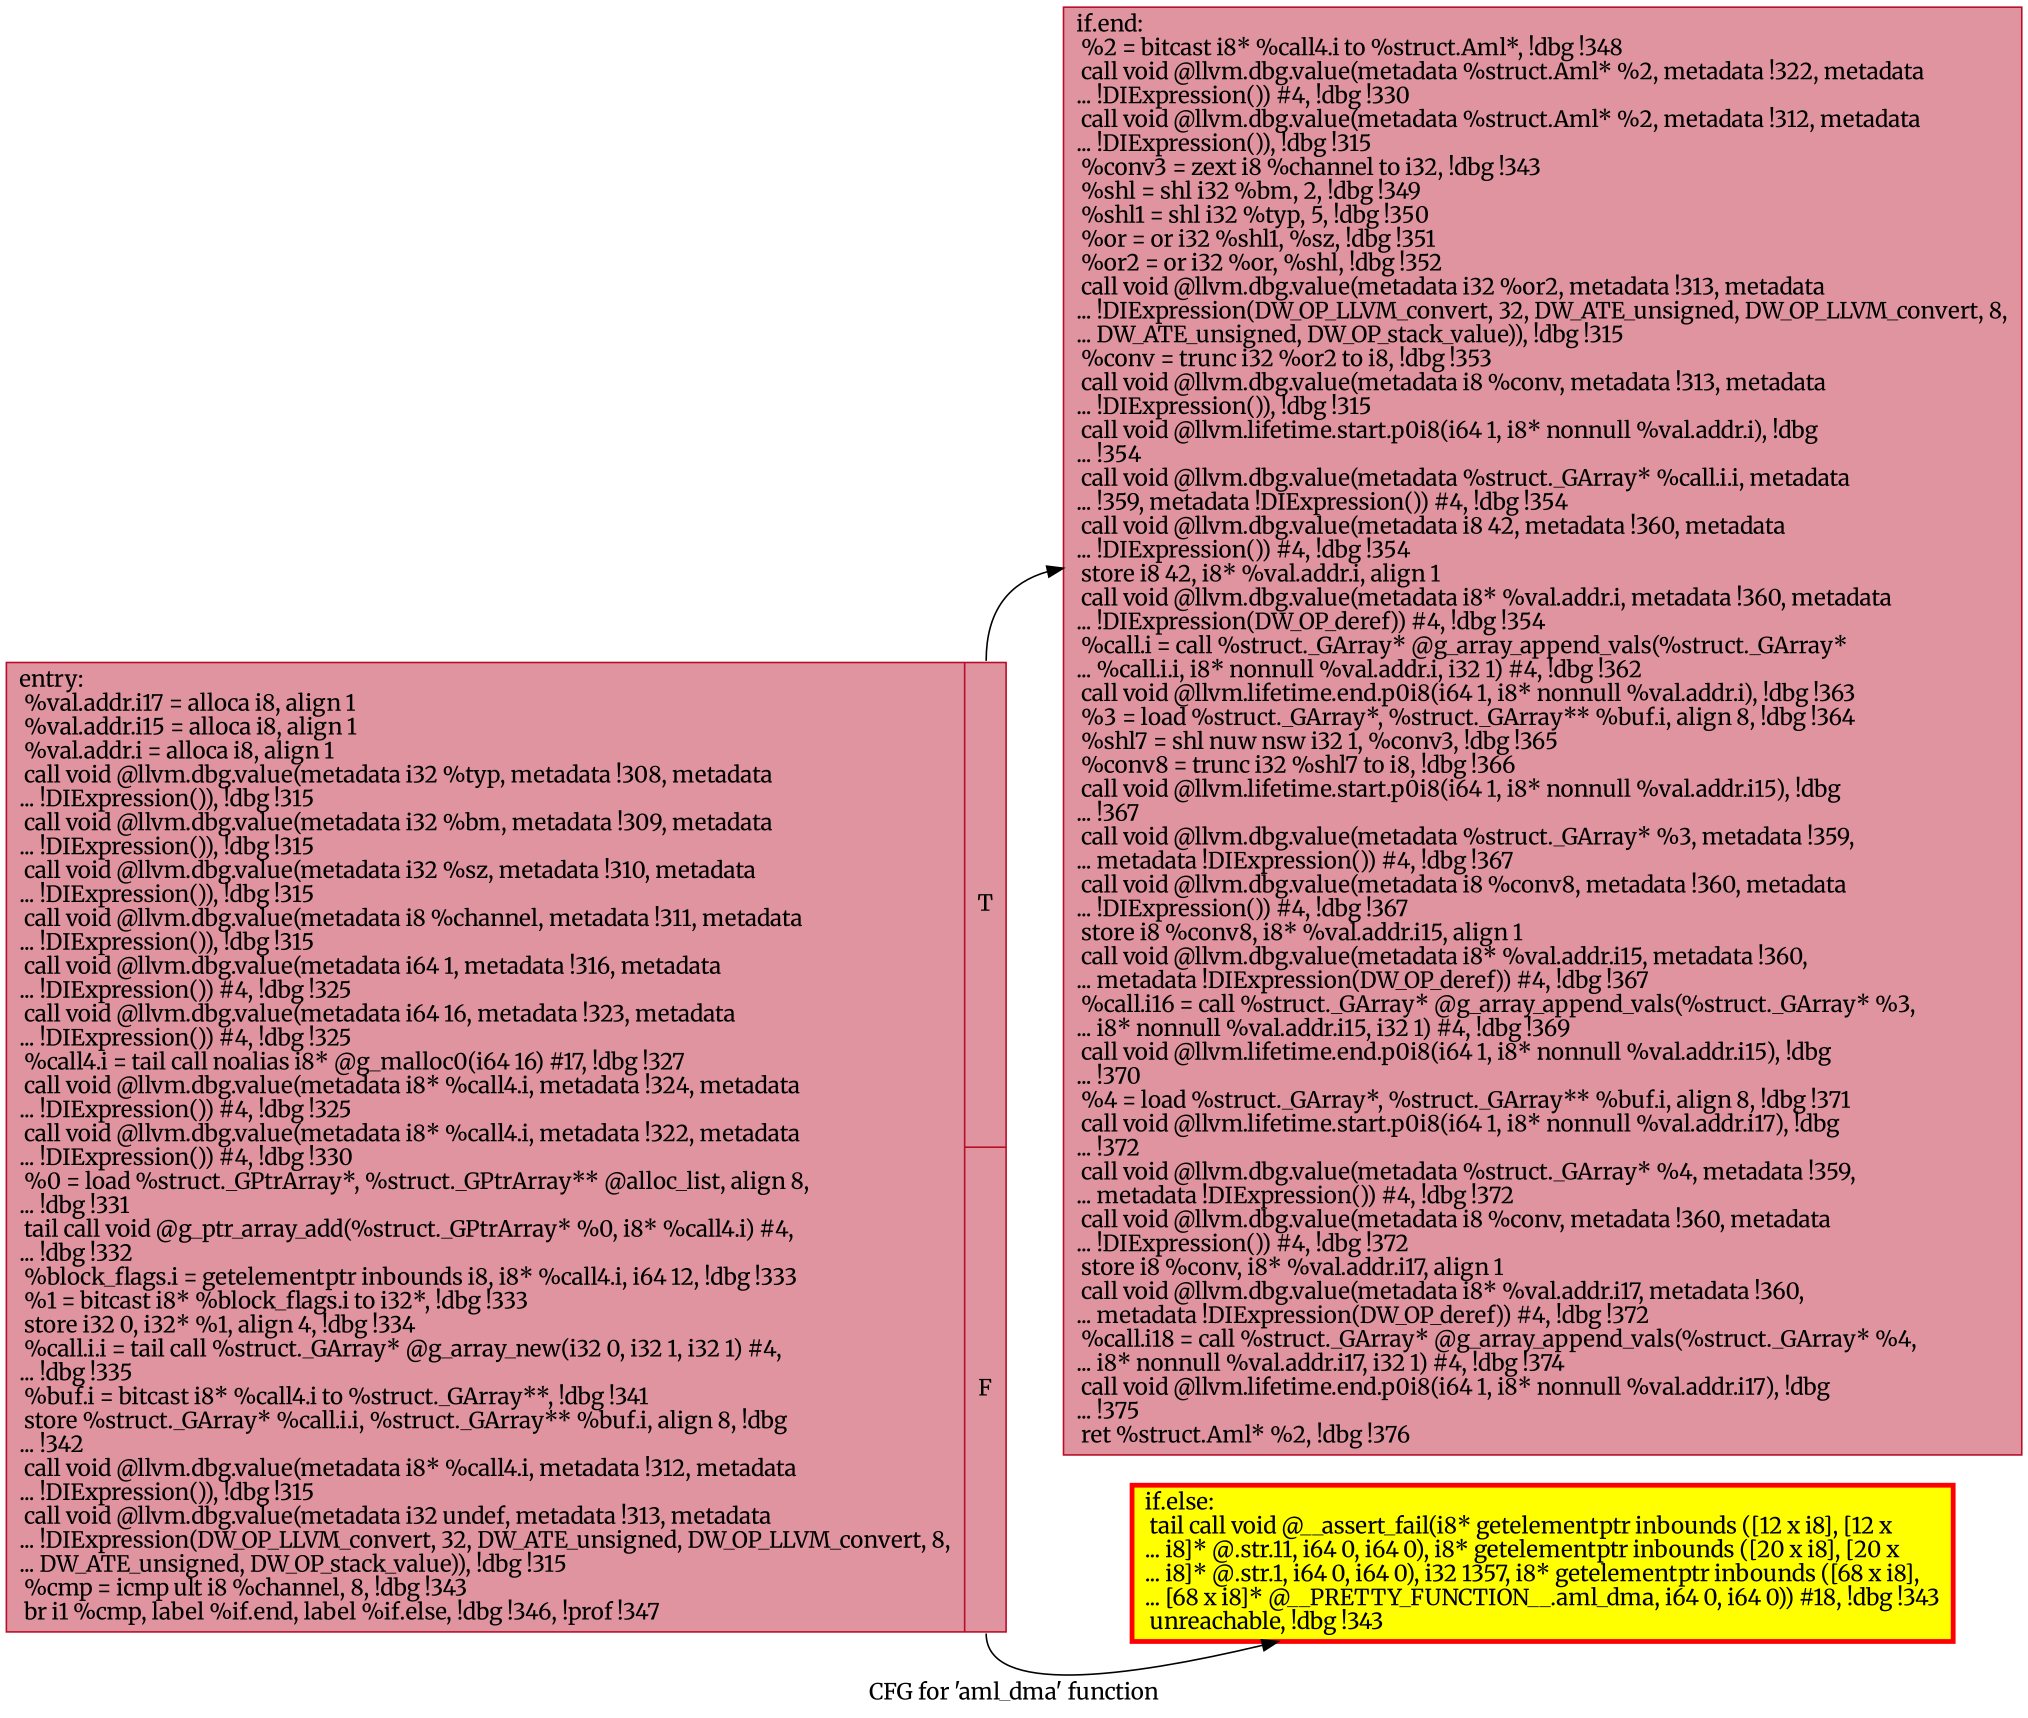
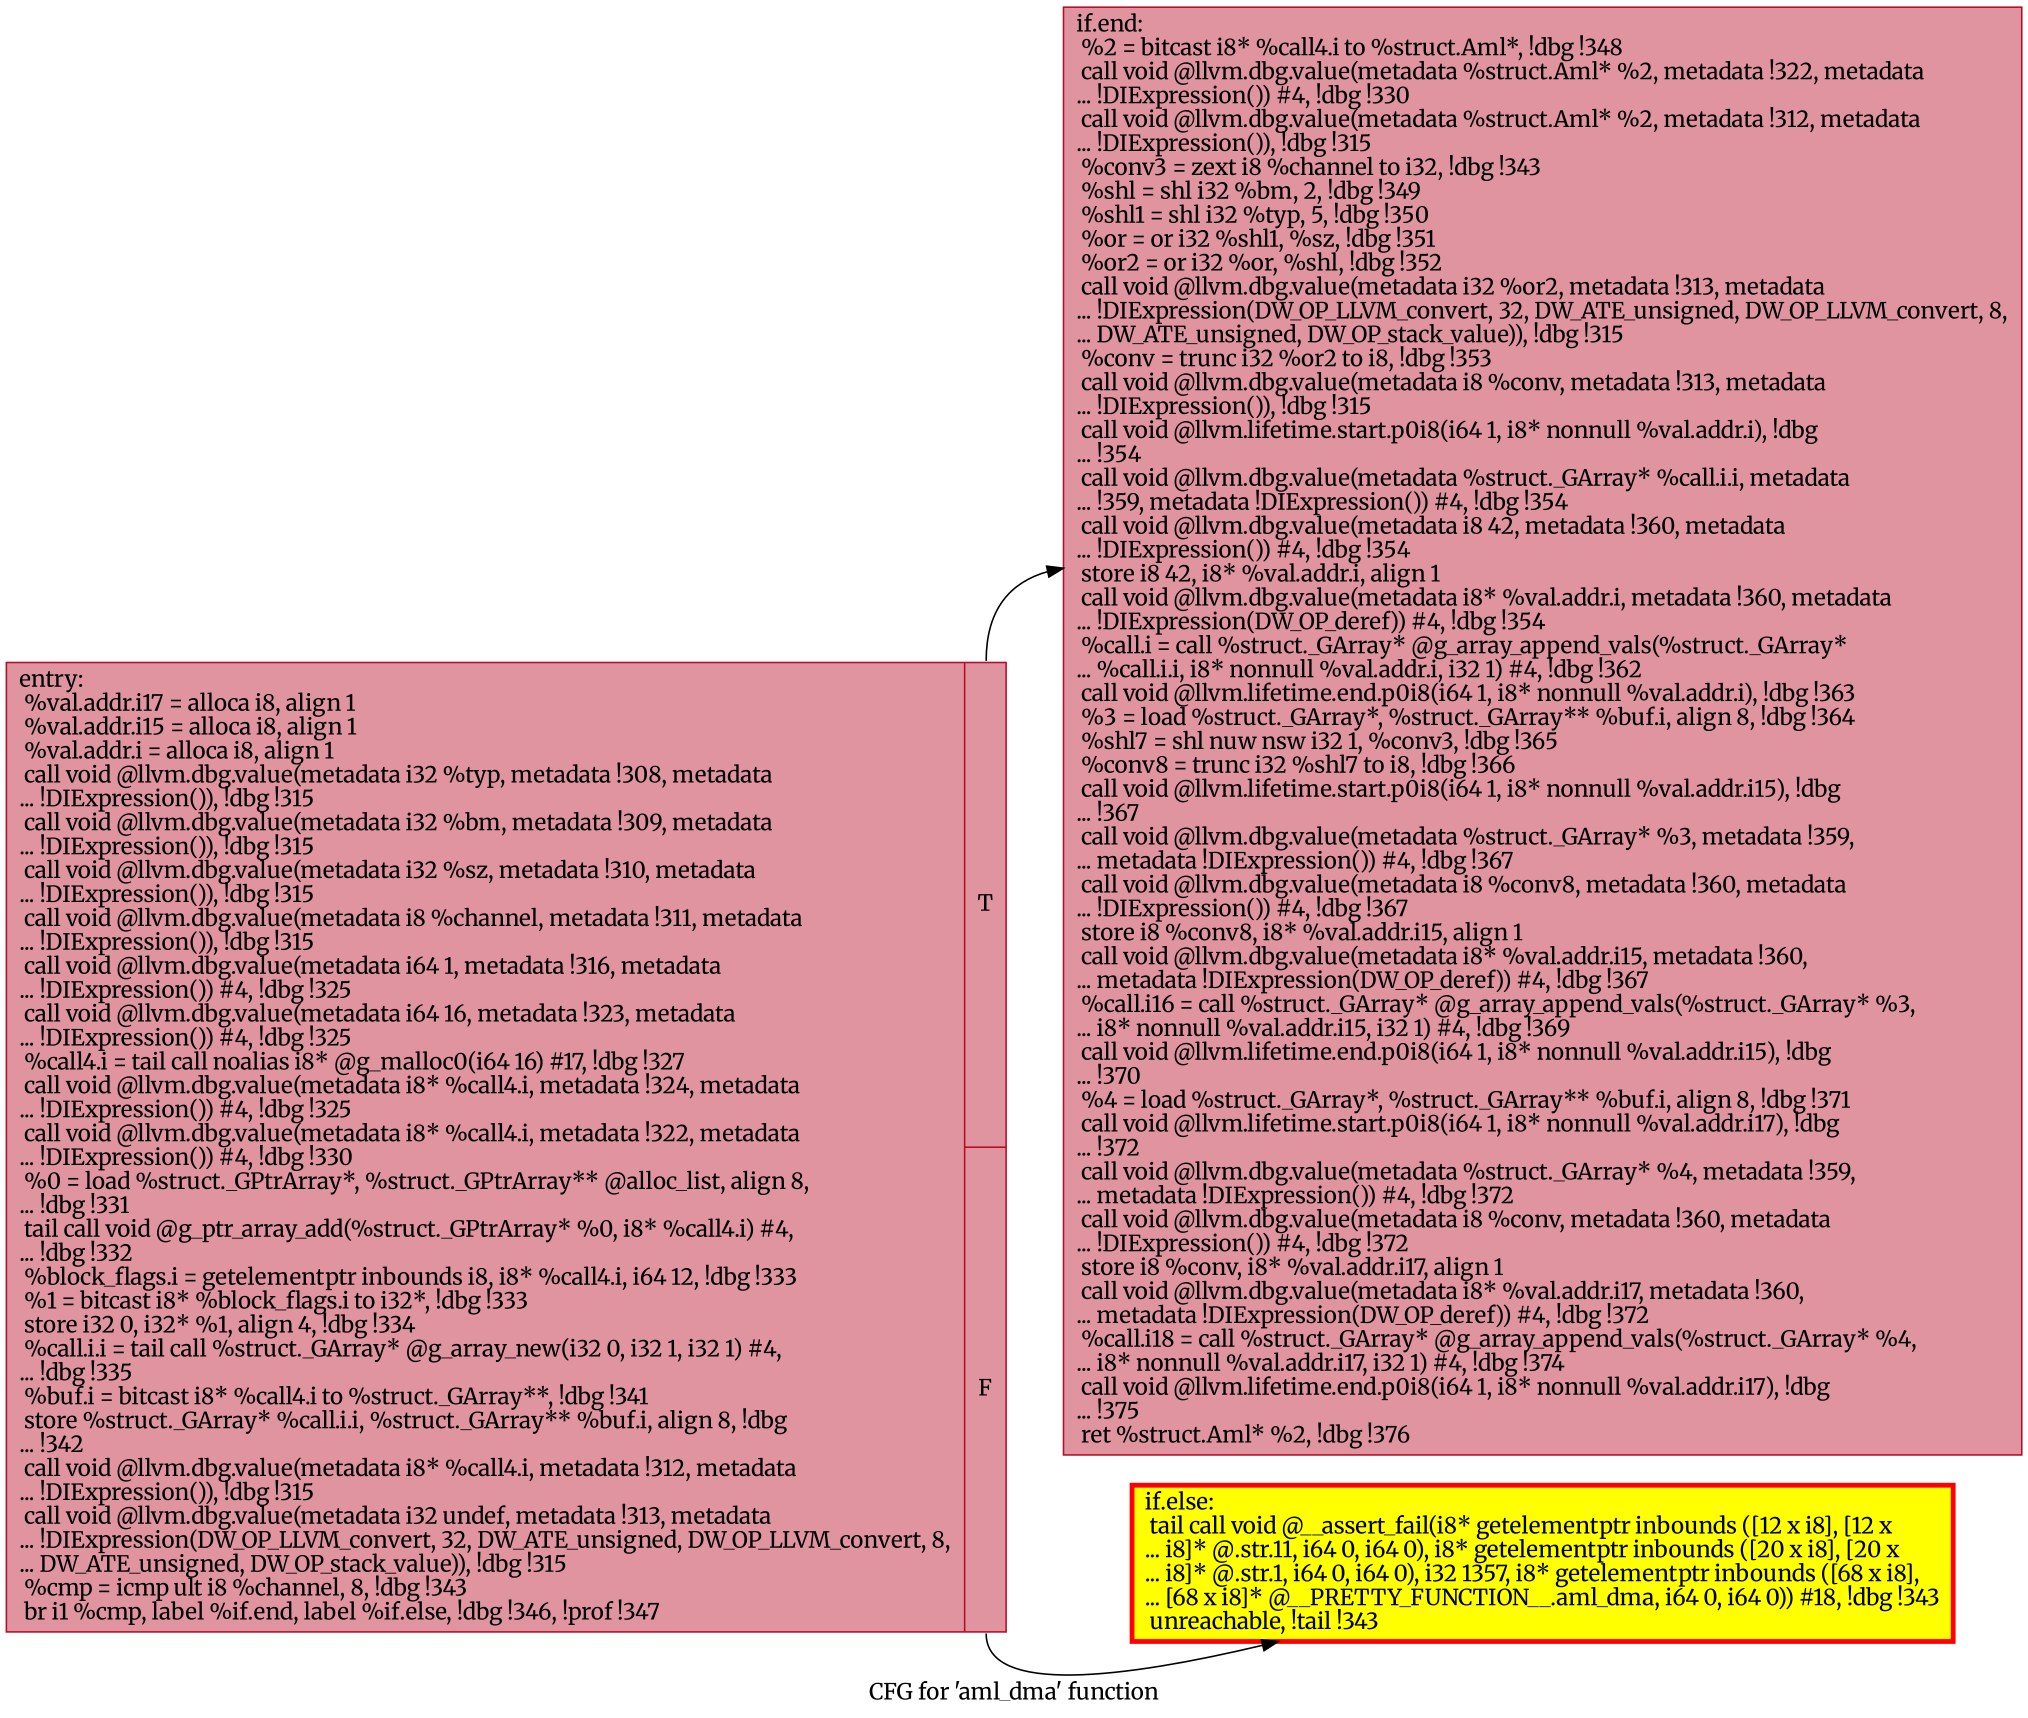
node "if.else:": text "unreachable, !dbg !343" -> "unreachable, !tail !343"
